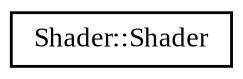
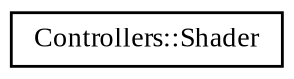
node "Shader::Shader": label "Shader::Shader" -> "Controllers::Shader"
